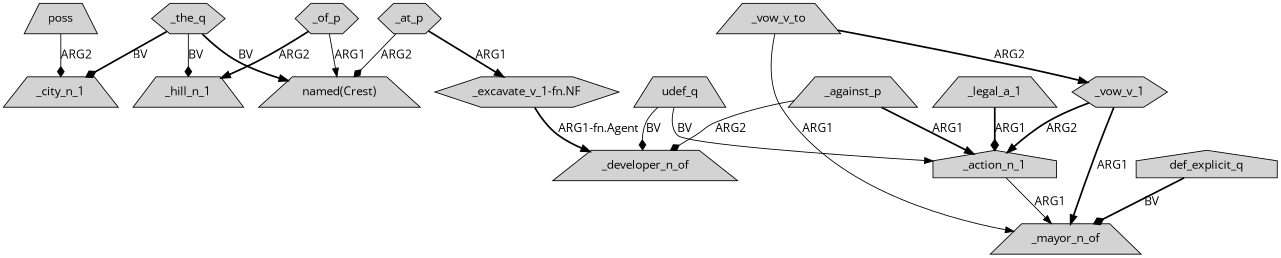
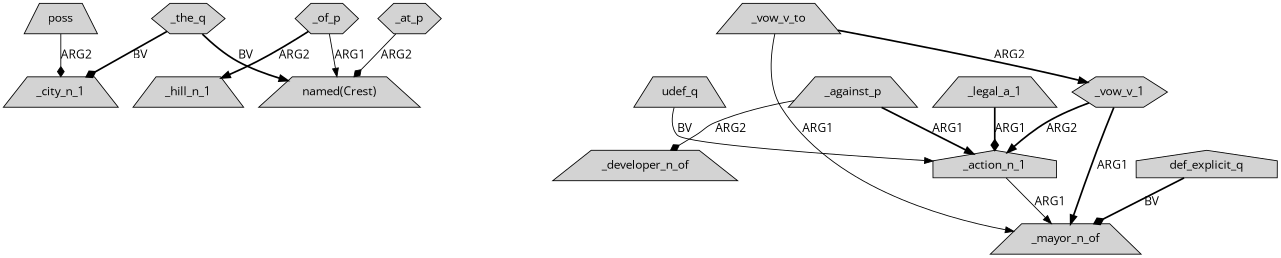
edge "_the_q" -> "_hill_n_1": removed, label "BV"
node "_excavate_v_1-fn.NF": removed
edge "udef_q" -> "_developer_n_of": removed, label "BV"
